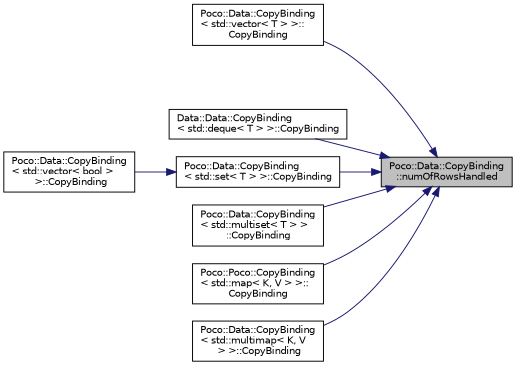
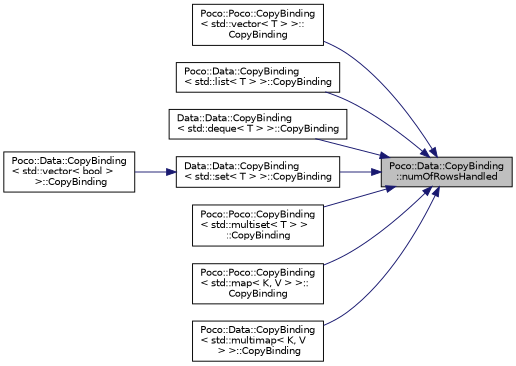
node "Poco::Data::CopyBinding < std::vector< T > >:: CopyBinding": label "Poco::Data::CopyBinding < std::vector< T > >:: CopyBinding" -> "Poco::Poco::CopyBinding < std::vector< T > >:: CopyBinding"
node "Poco::Data::CopyBinding < std::list< T > >::CopyBinding": added
node "Poco::Data::CopyBinding < std::set< T > >::CopyBinding": label "Poco::Data::CopyBinding < std::set< T > >::CopyBinding" -> "Data::Data::CopyBinding < std::set< T > >::CopyBinding"
node "Poco::Data::CopyBinding < std::multiset< T > > ::CopyBinding": label "Poco::Data::CopyBinding < std::multiset< T > > ::CopyBinding" -> "Poco::Poco::CopyBinding < std::multiset< T > > ::CopyBinding"
